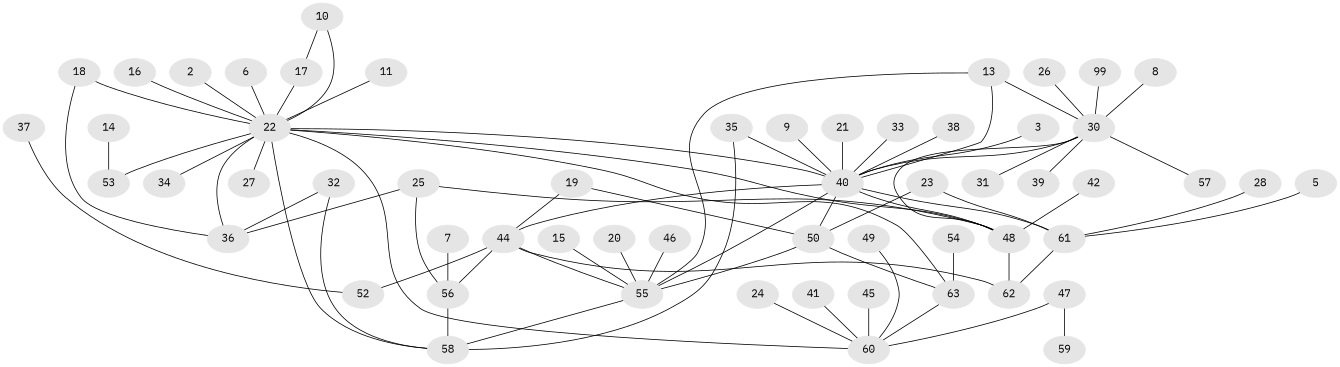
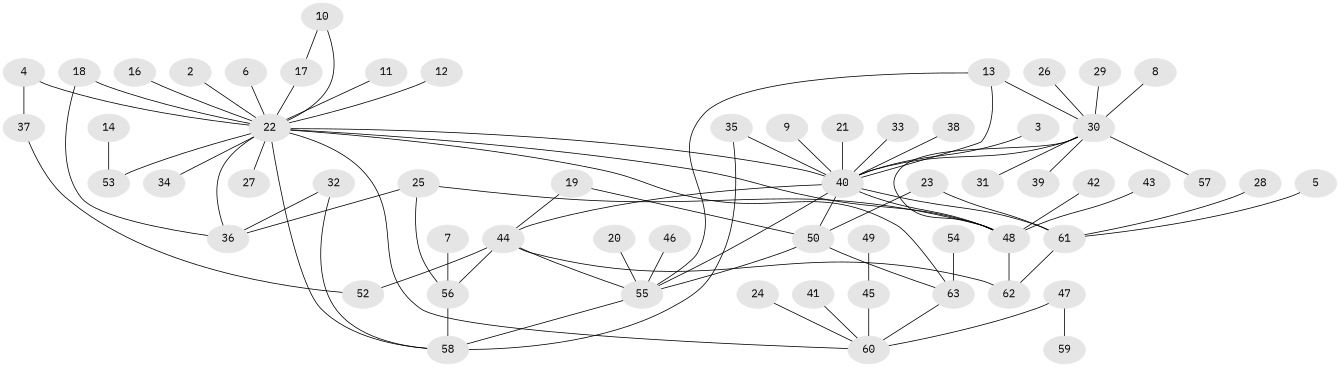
node "4": added
node "12": added
node "99": label "99" -> "29"
node "43": added
node "15": removed
edge "49" -- "60": now "49" -- "45"
